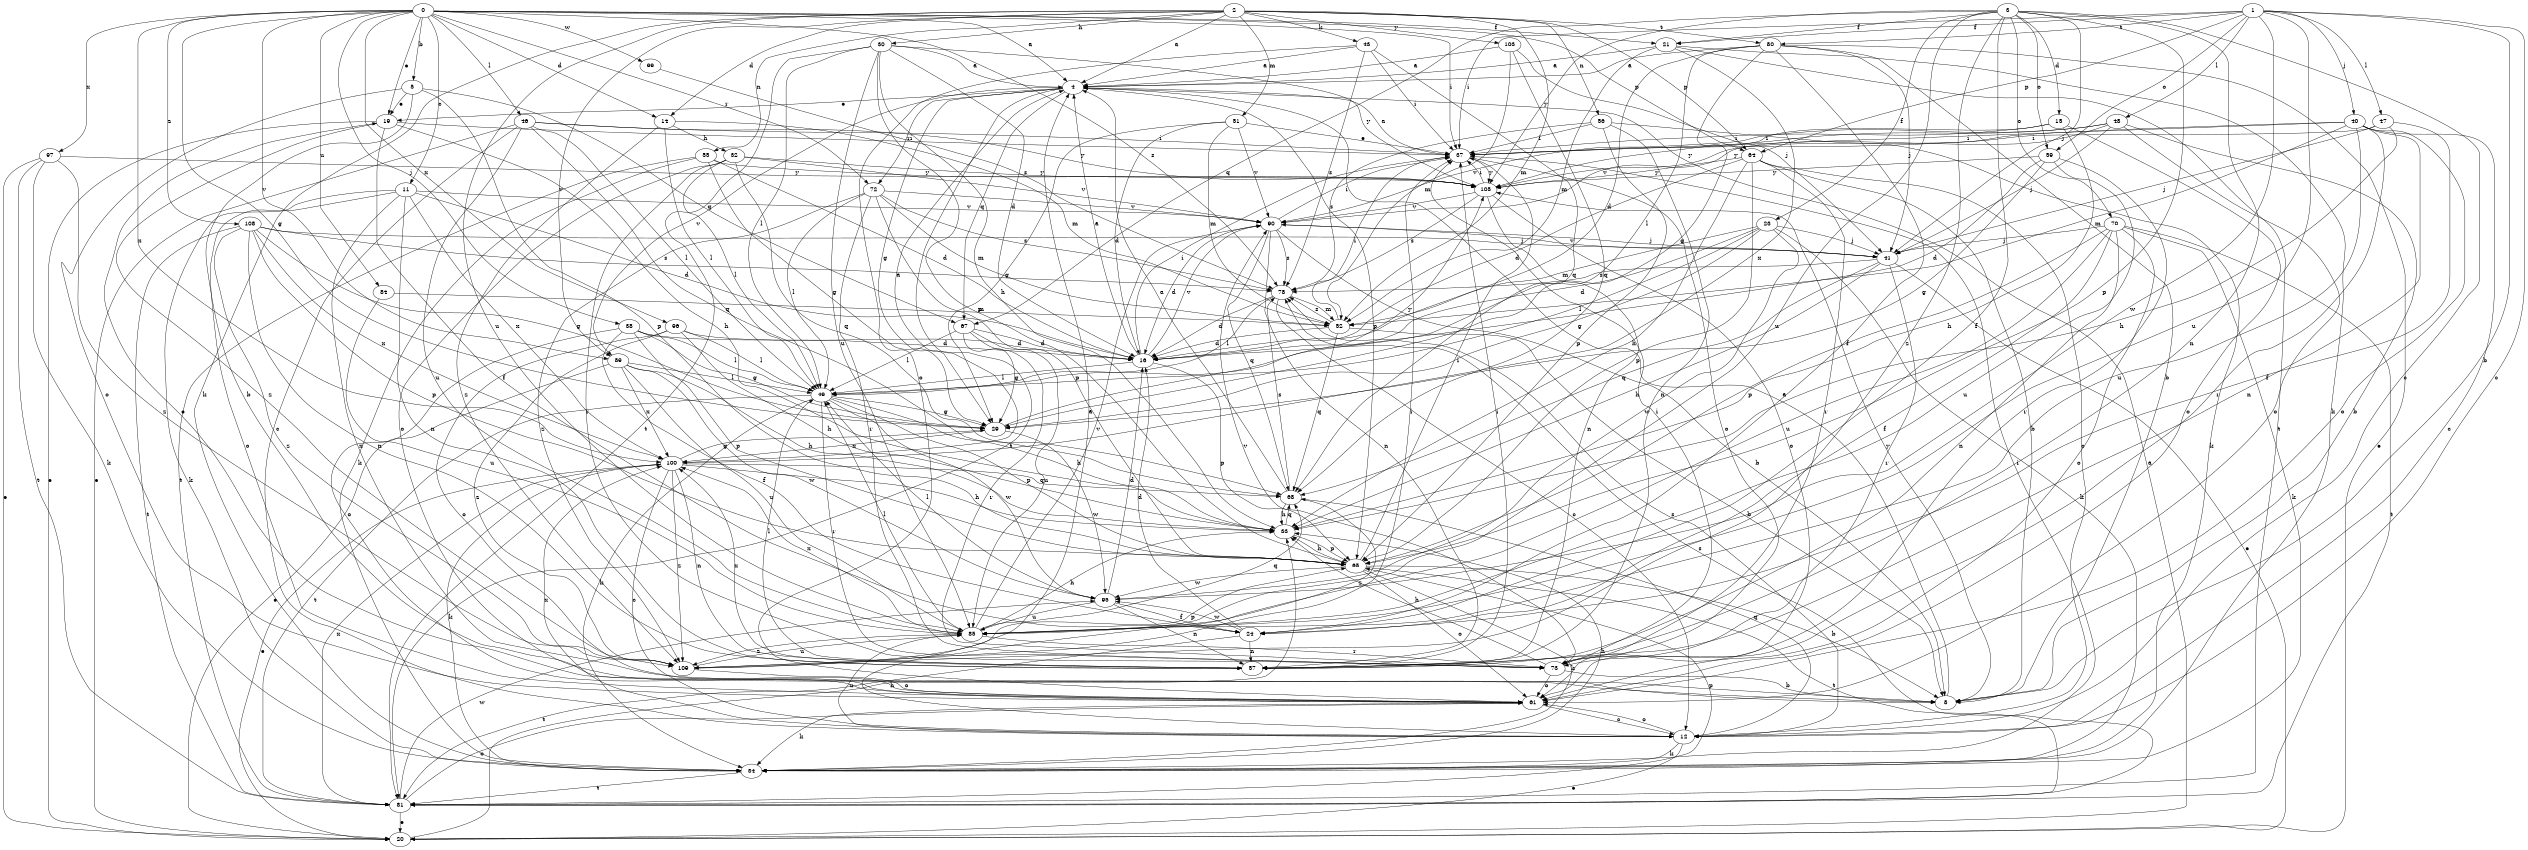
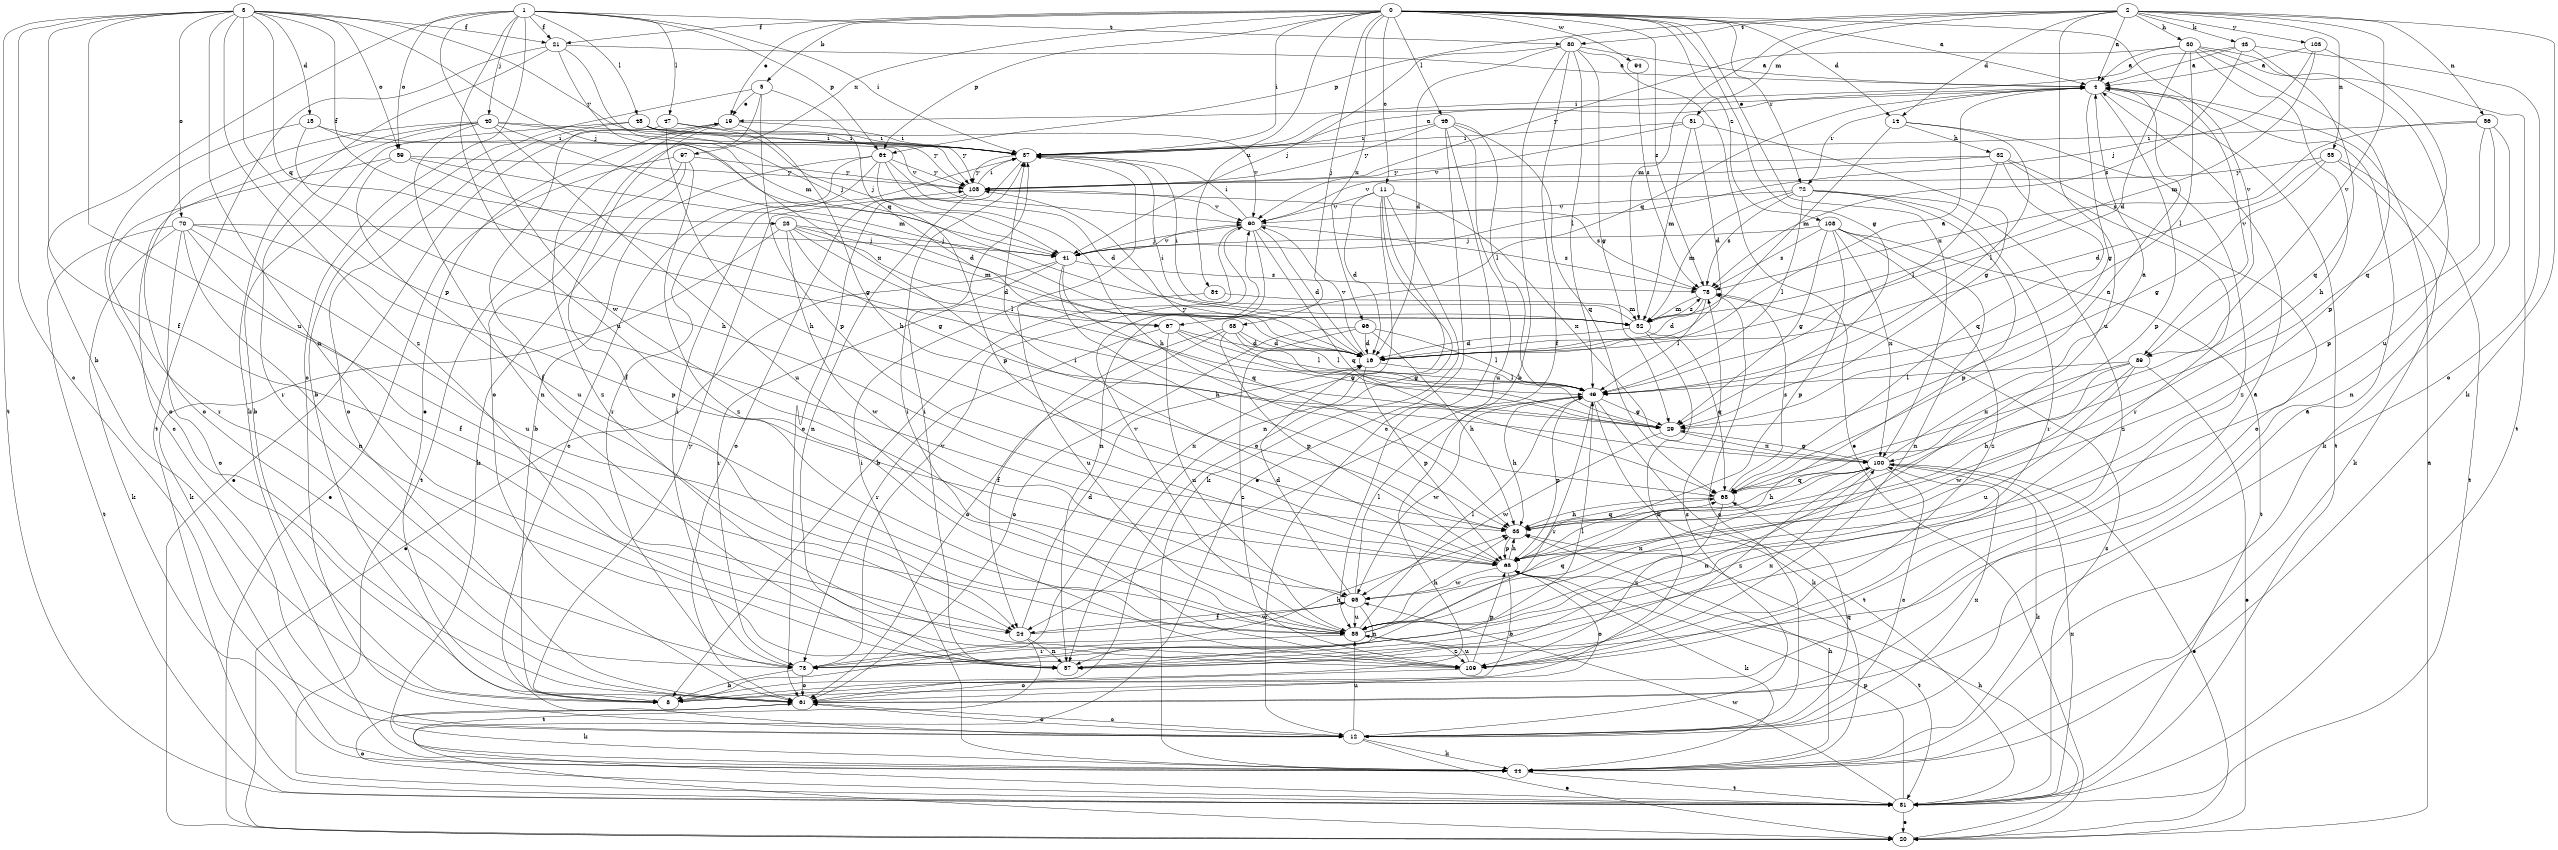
node "99": label "99" -> "94"
edge "51" -> "37": label "e" -> "i"
edge "65" -> "61": reversed
edge "3" -> "81": added, label "t"
node "34": label "34" -> "44"
